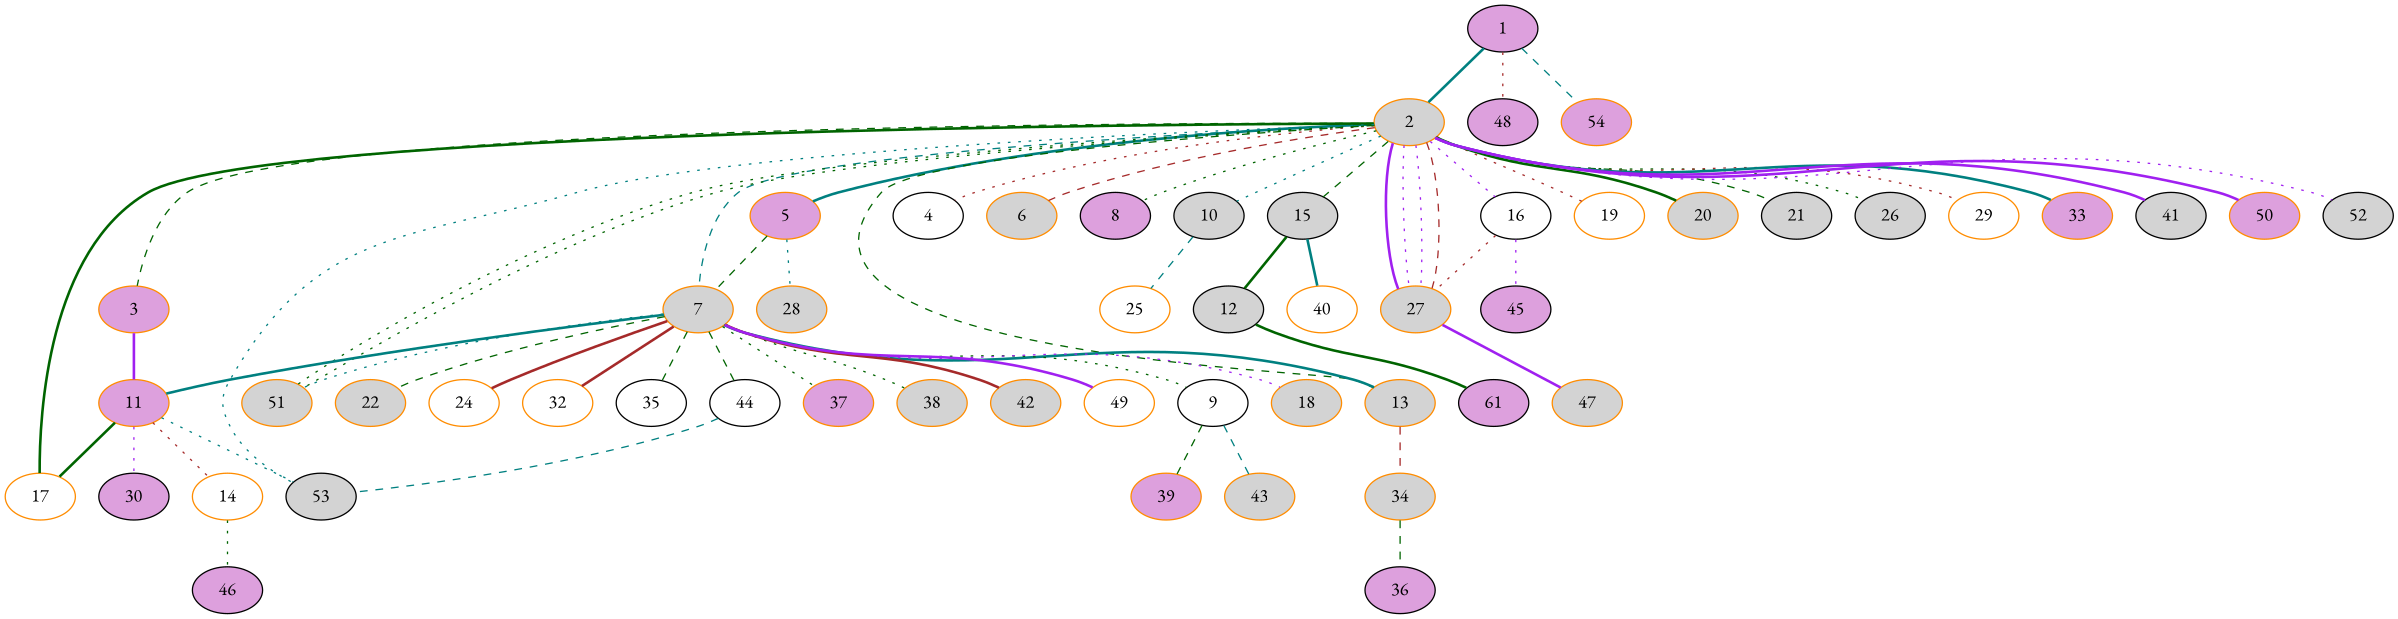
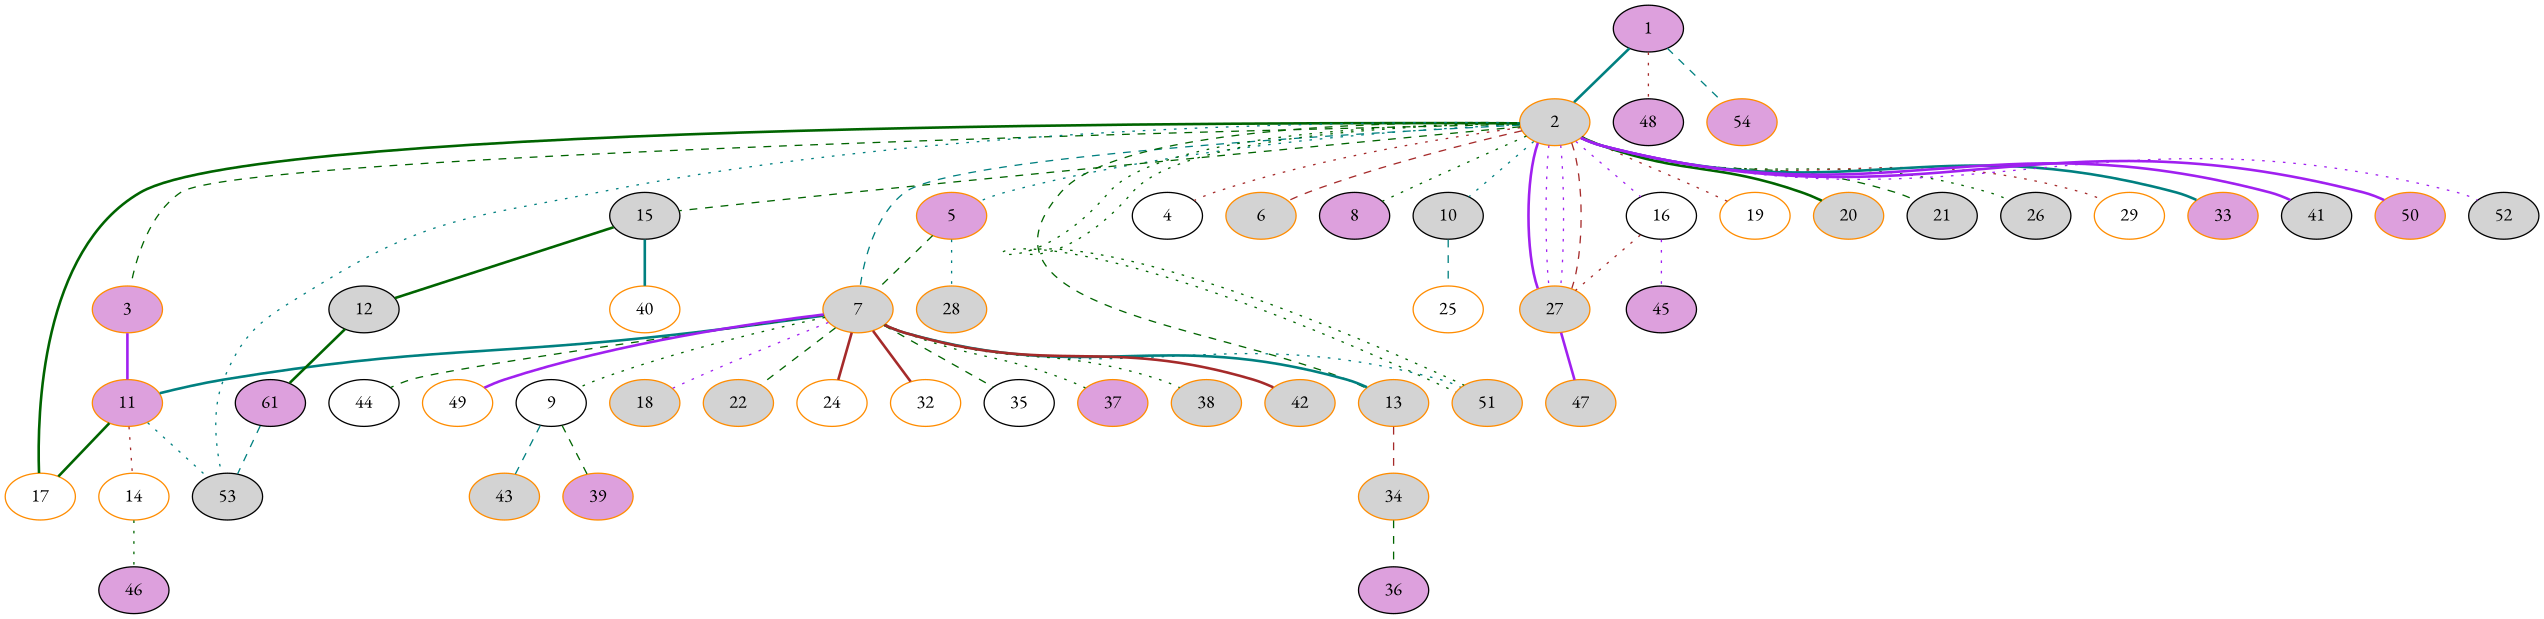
edge "2" -- "5": style bold -> dotted
edge "44" -- "53": now "61" -- "53"
node "30": removed
